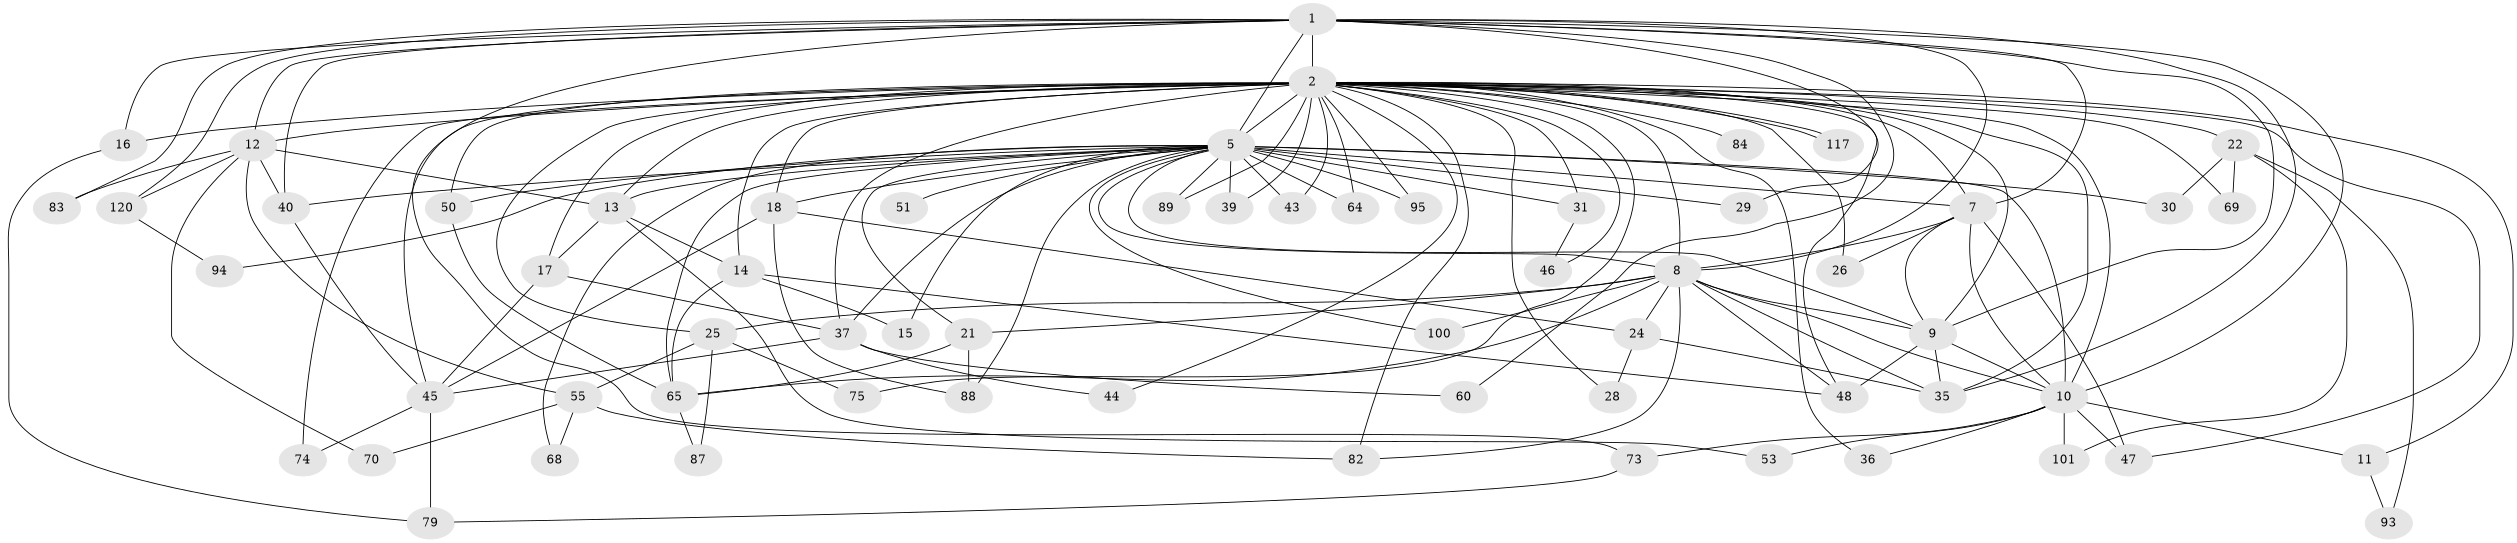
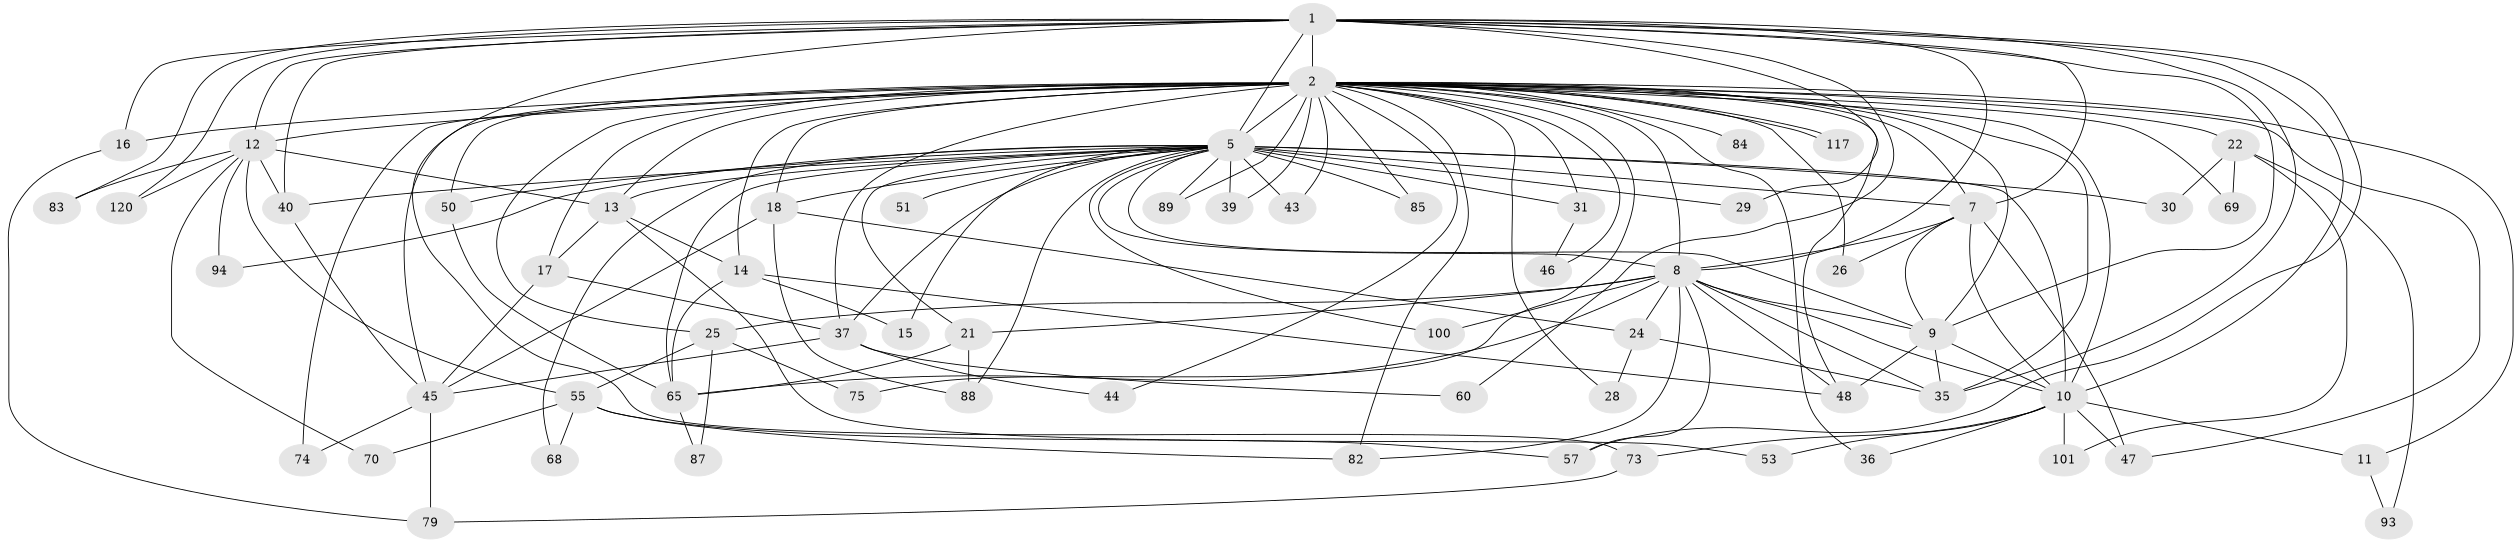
node "64": removed
node "95": label "95" -> "85"
edge "120" -- "94": now "12" -- "94"
node "57": added
